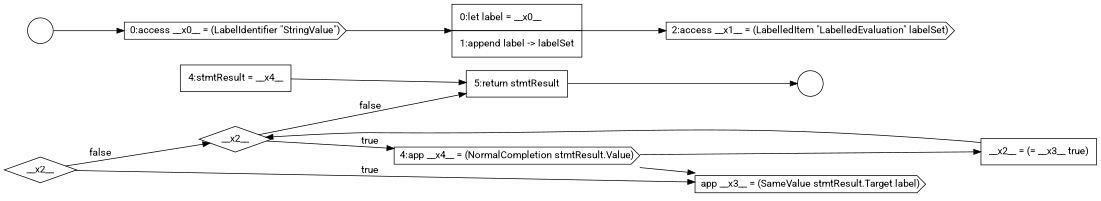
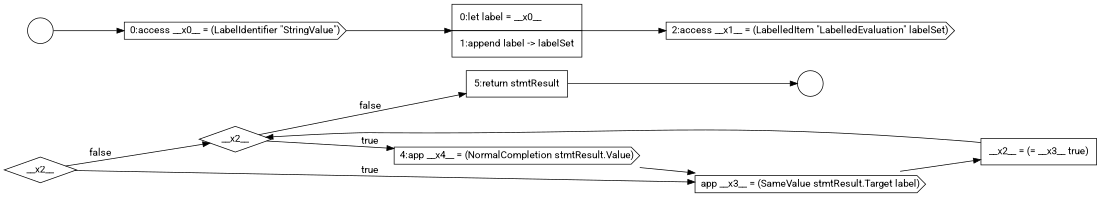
node "4:stmtResult = __x4__": removed
edge "4:app __x4__ = (NormalCompletion stmtResult.Value)" -> "__x2__ = (= __x3__ true)": now "app __x3__ = (SameValue stmtResult.Target label)" -> "__x2__ = (= __x3__ true)"
